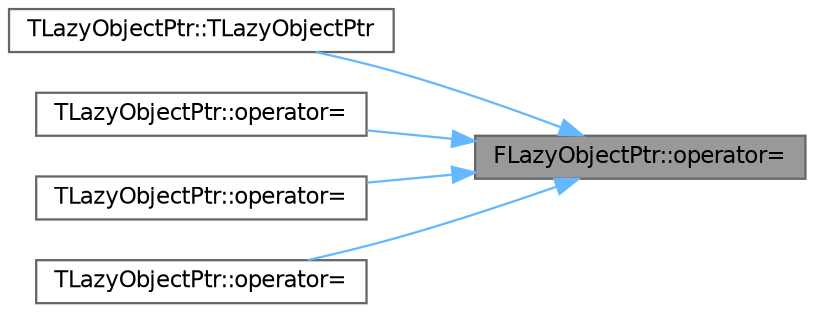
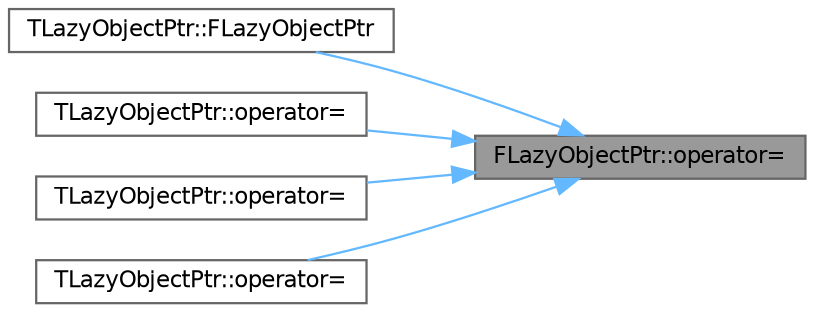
node "TLazyObjectPtr::TLazyObjectPtr": label "TLazyObjectPtr::TLazyObjectPtr" -> "TLazyObjectPtr::FLazyObjectPtr"
